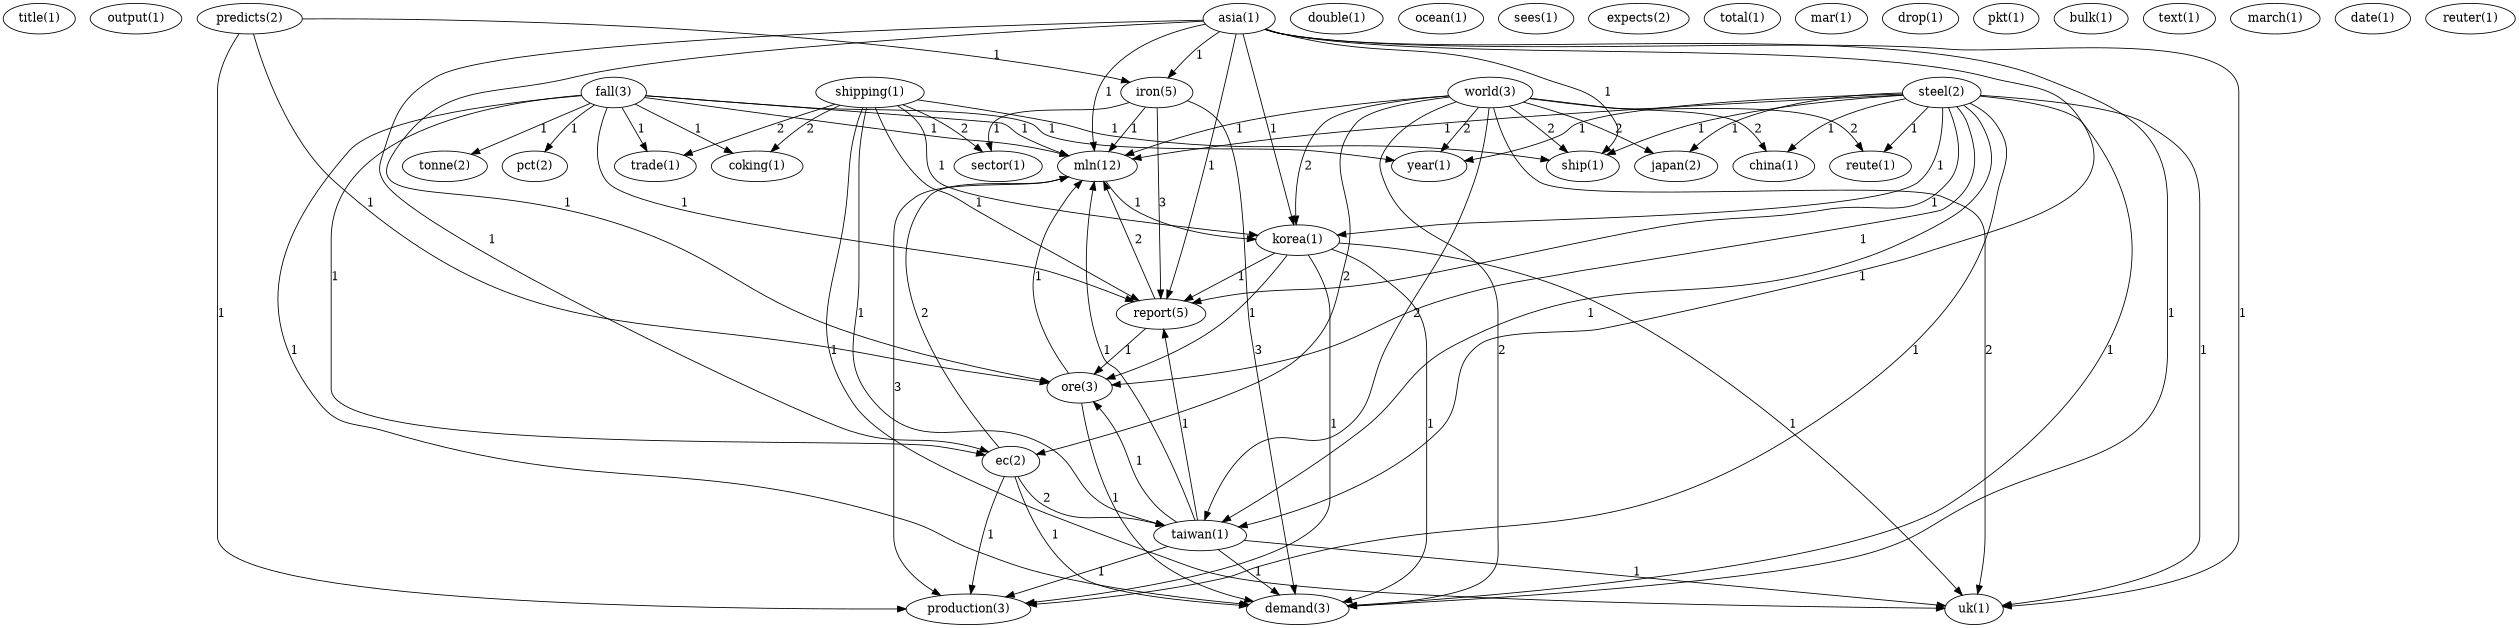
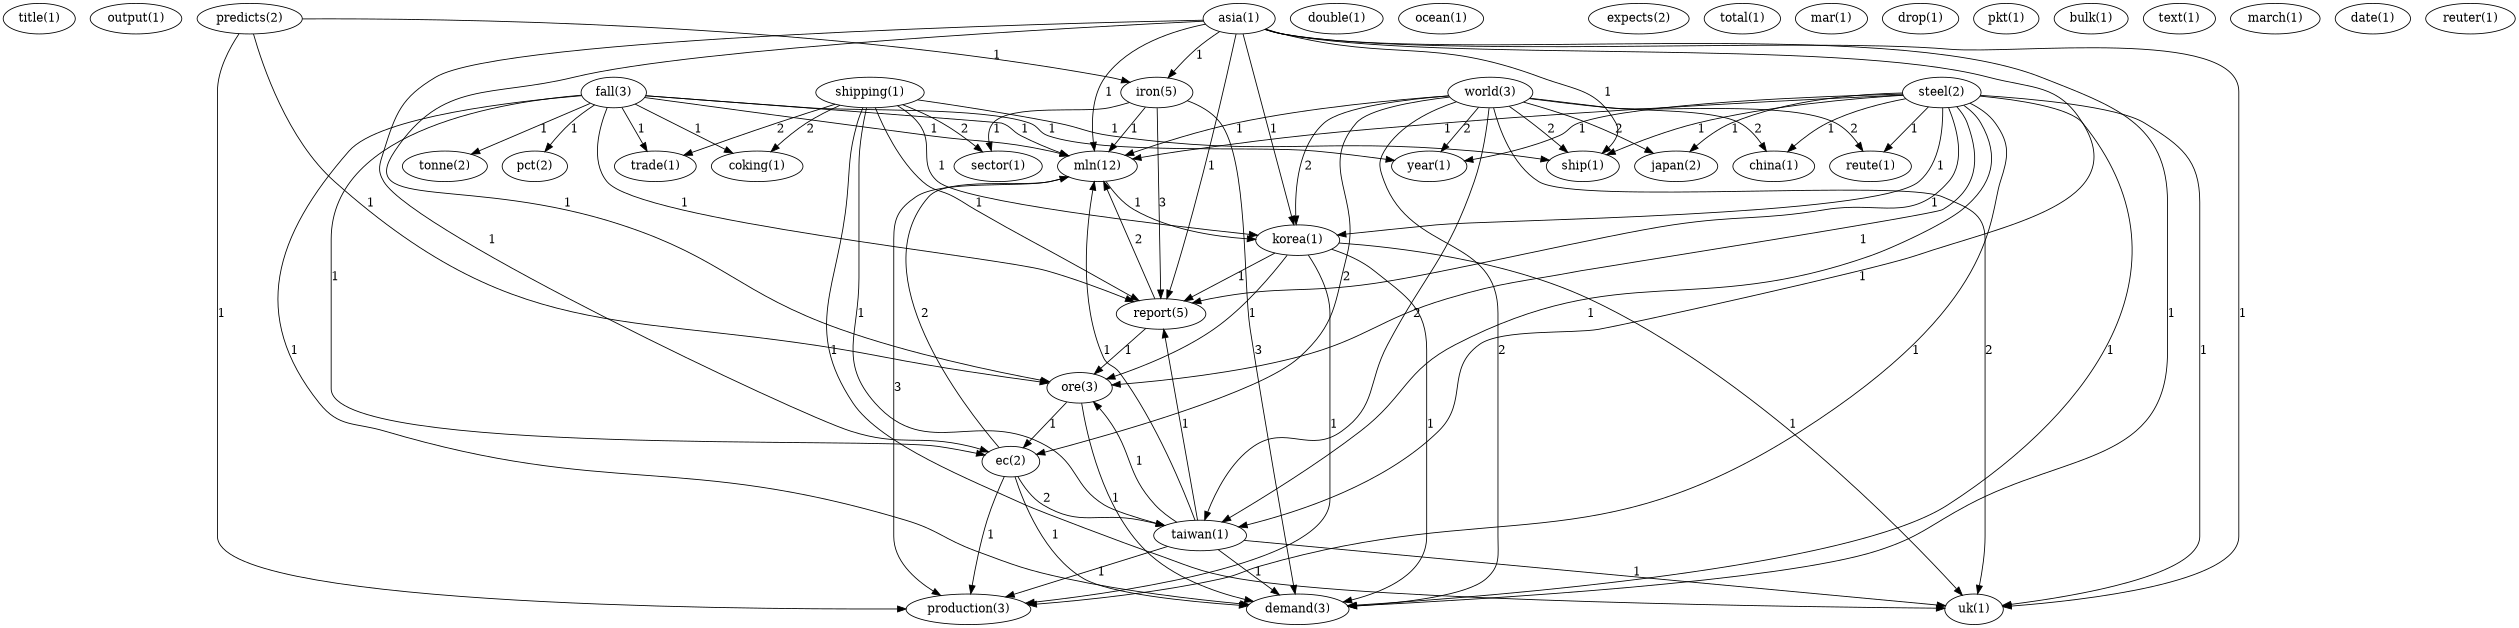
node "sees(1)": removed
edge "ore(3)" -> "mln(12)": now "ore(3)" -> "ec(2)"
